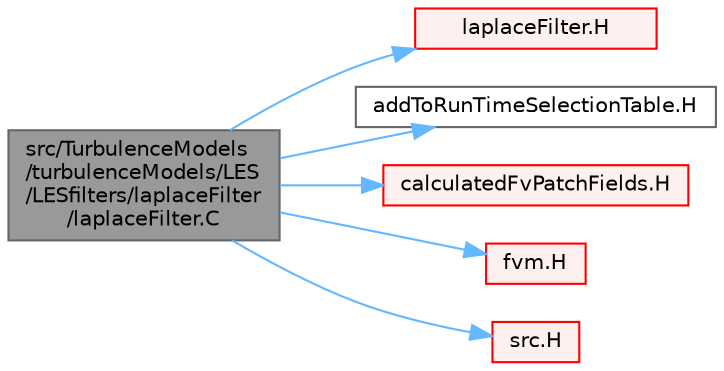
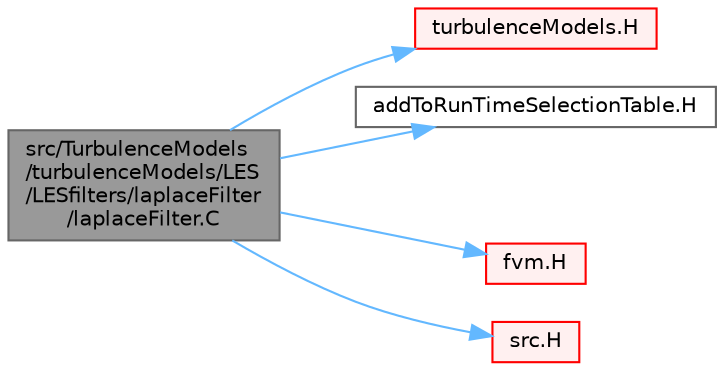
node "laplaceFilter.H": label "laplaceFilter.H" -> "turbulenceModels.H"
node "calculatedFvPatchFields.H": removed
